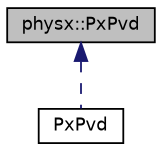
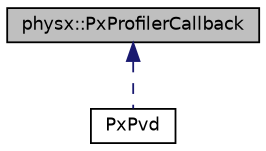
node "physx::PxPvd": label "physx::PxPvd" -> "physx::PxProfilerCallback"
